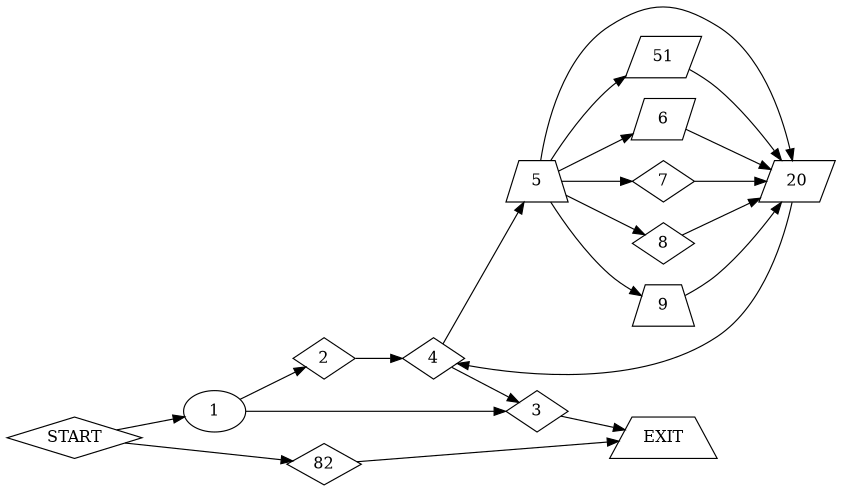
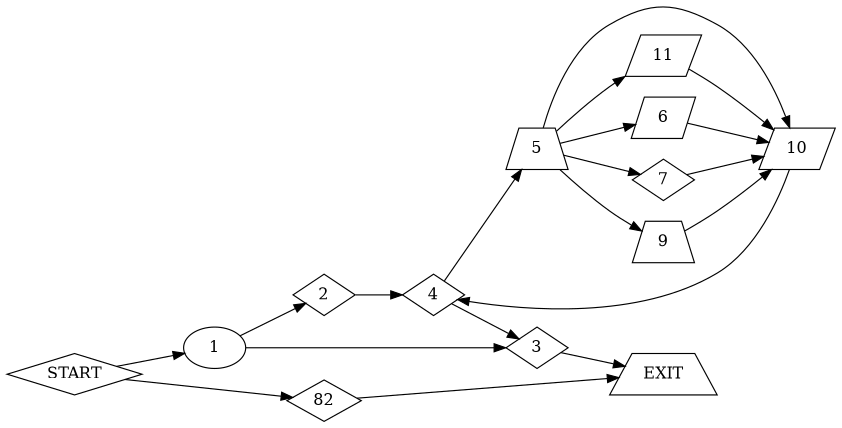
node "51": label "51" -> "11"
node "20": label "20" -> "10"
node "8": removed
